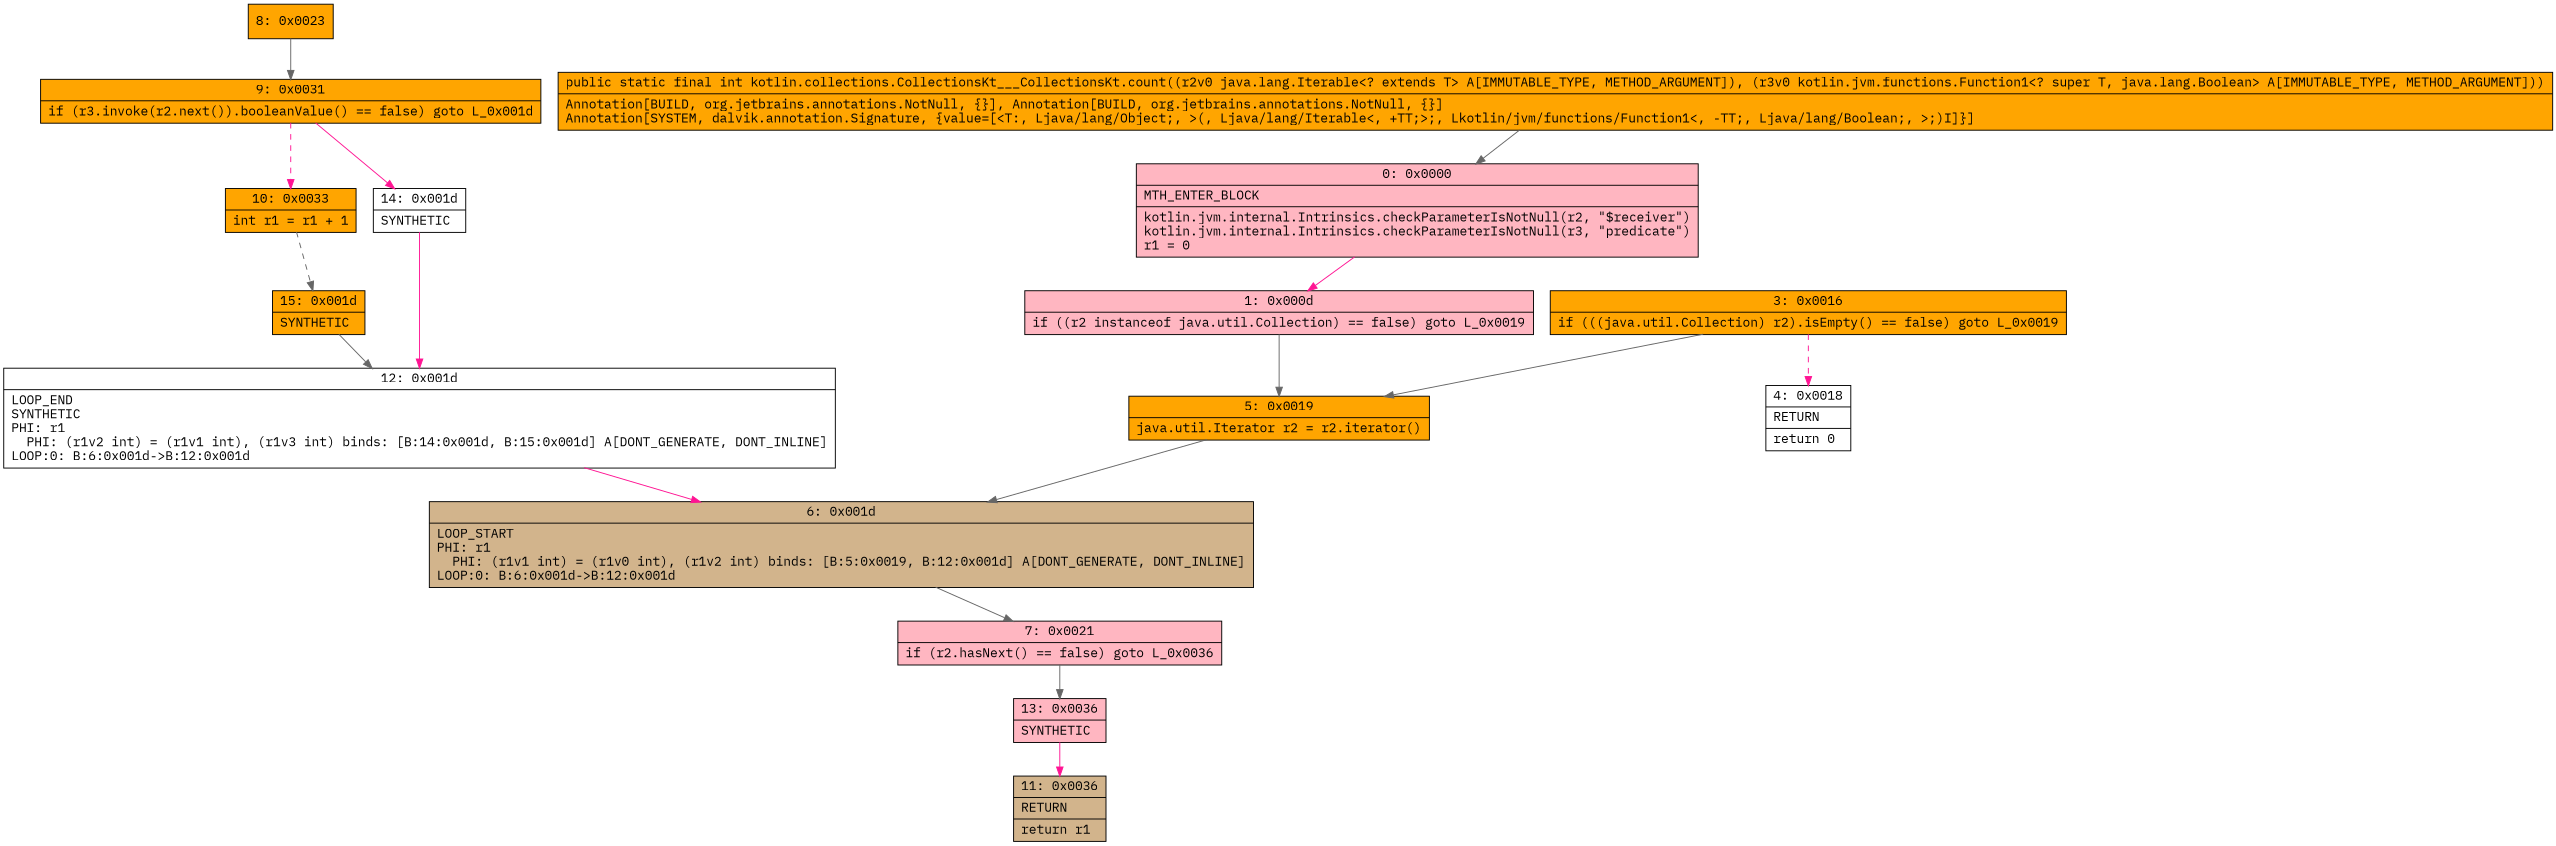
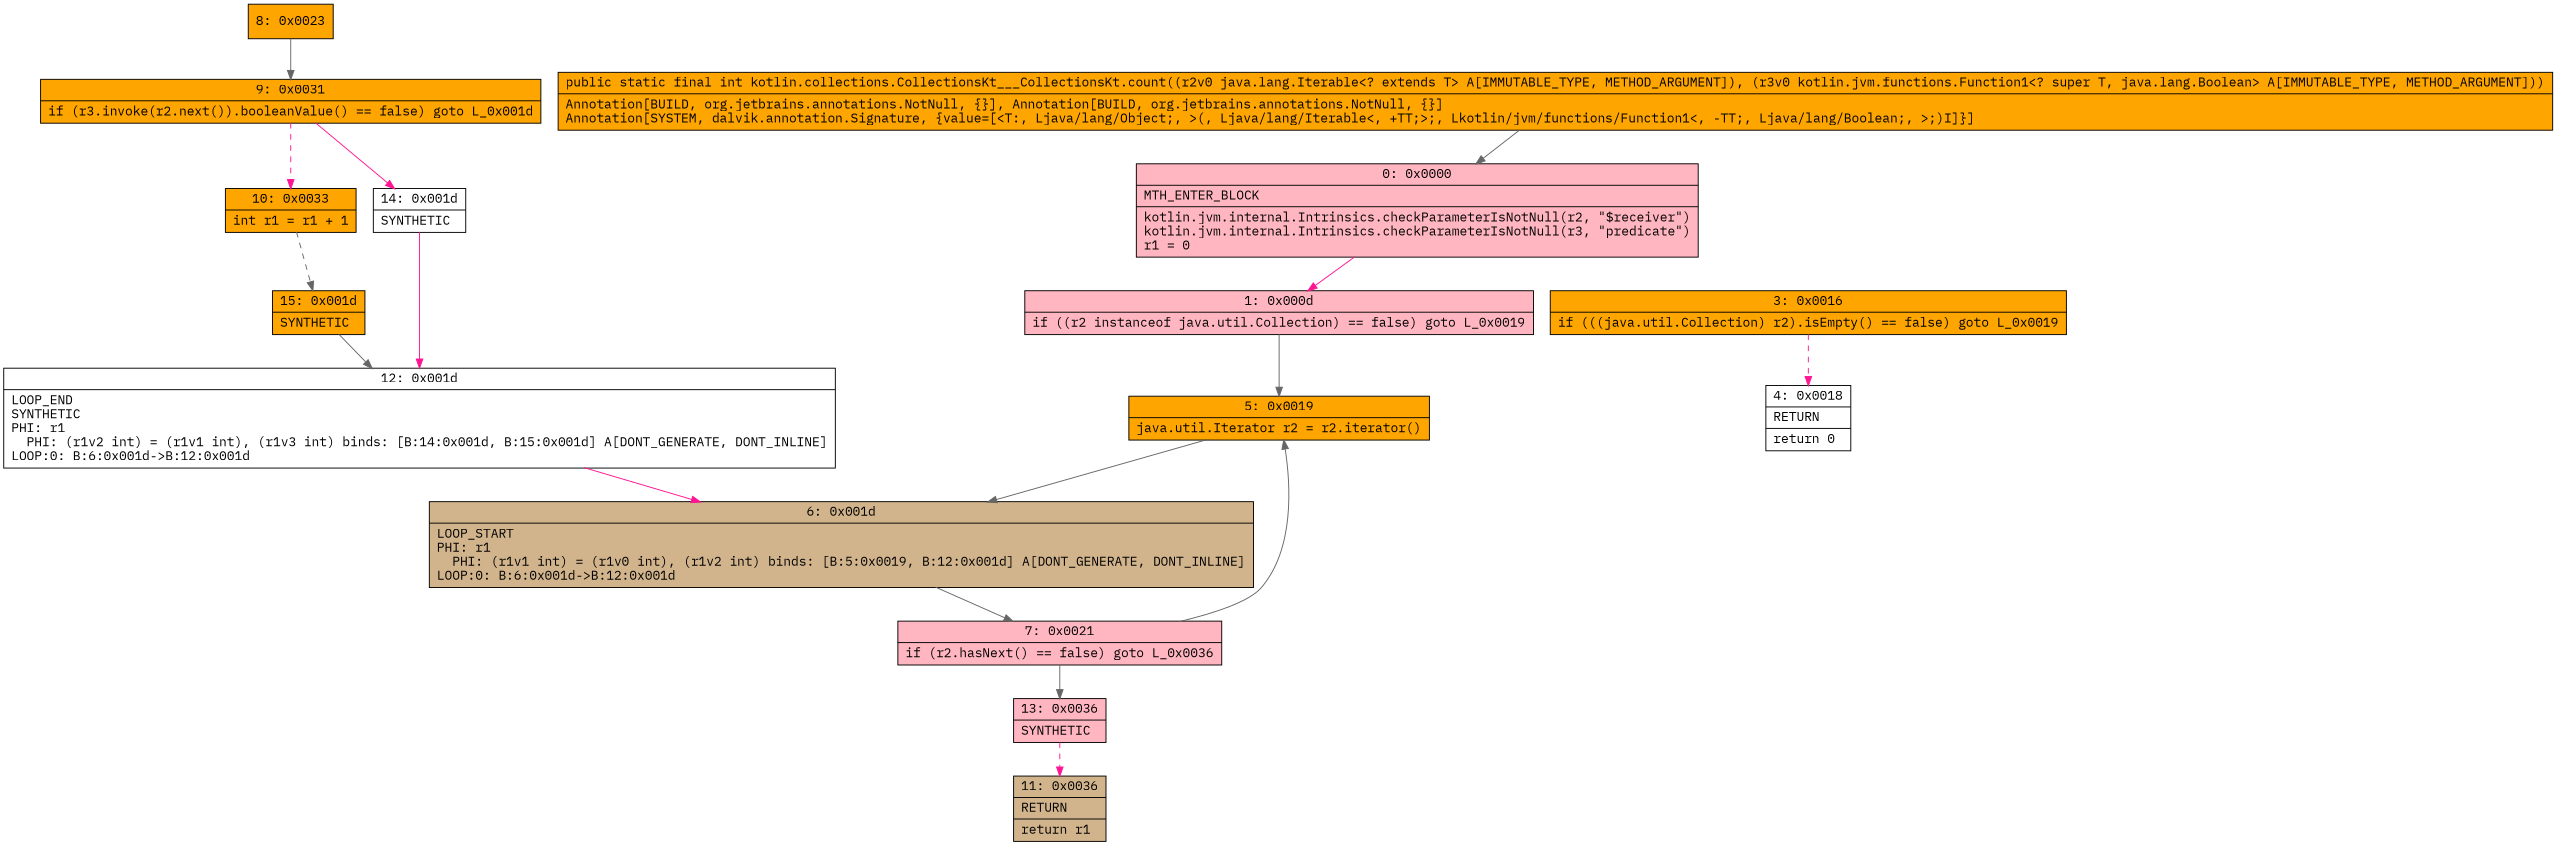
edge "3: 0x0016" -> "5: 0x0019": now "7: 0x0021" -> "5: 0x0019"
edge "13: 0x0036" -> "11: 0x0036": style solid -> dashed
